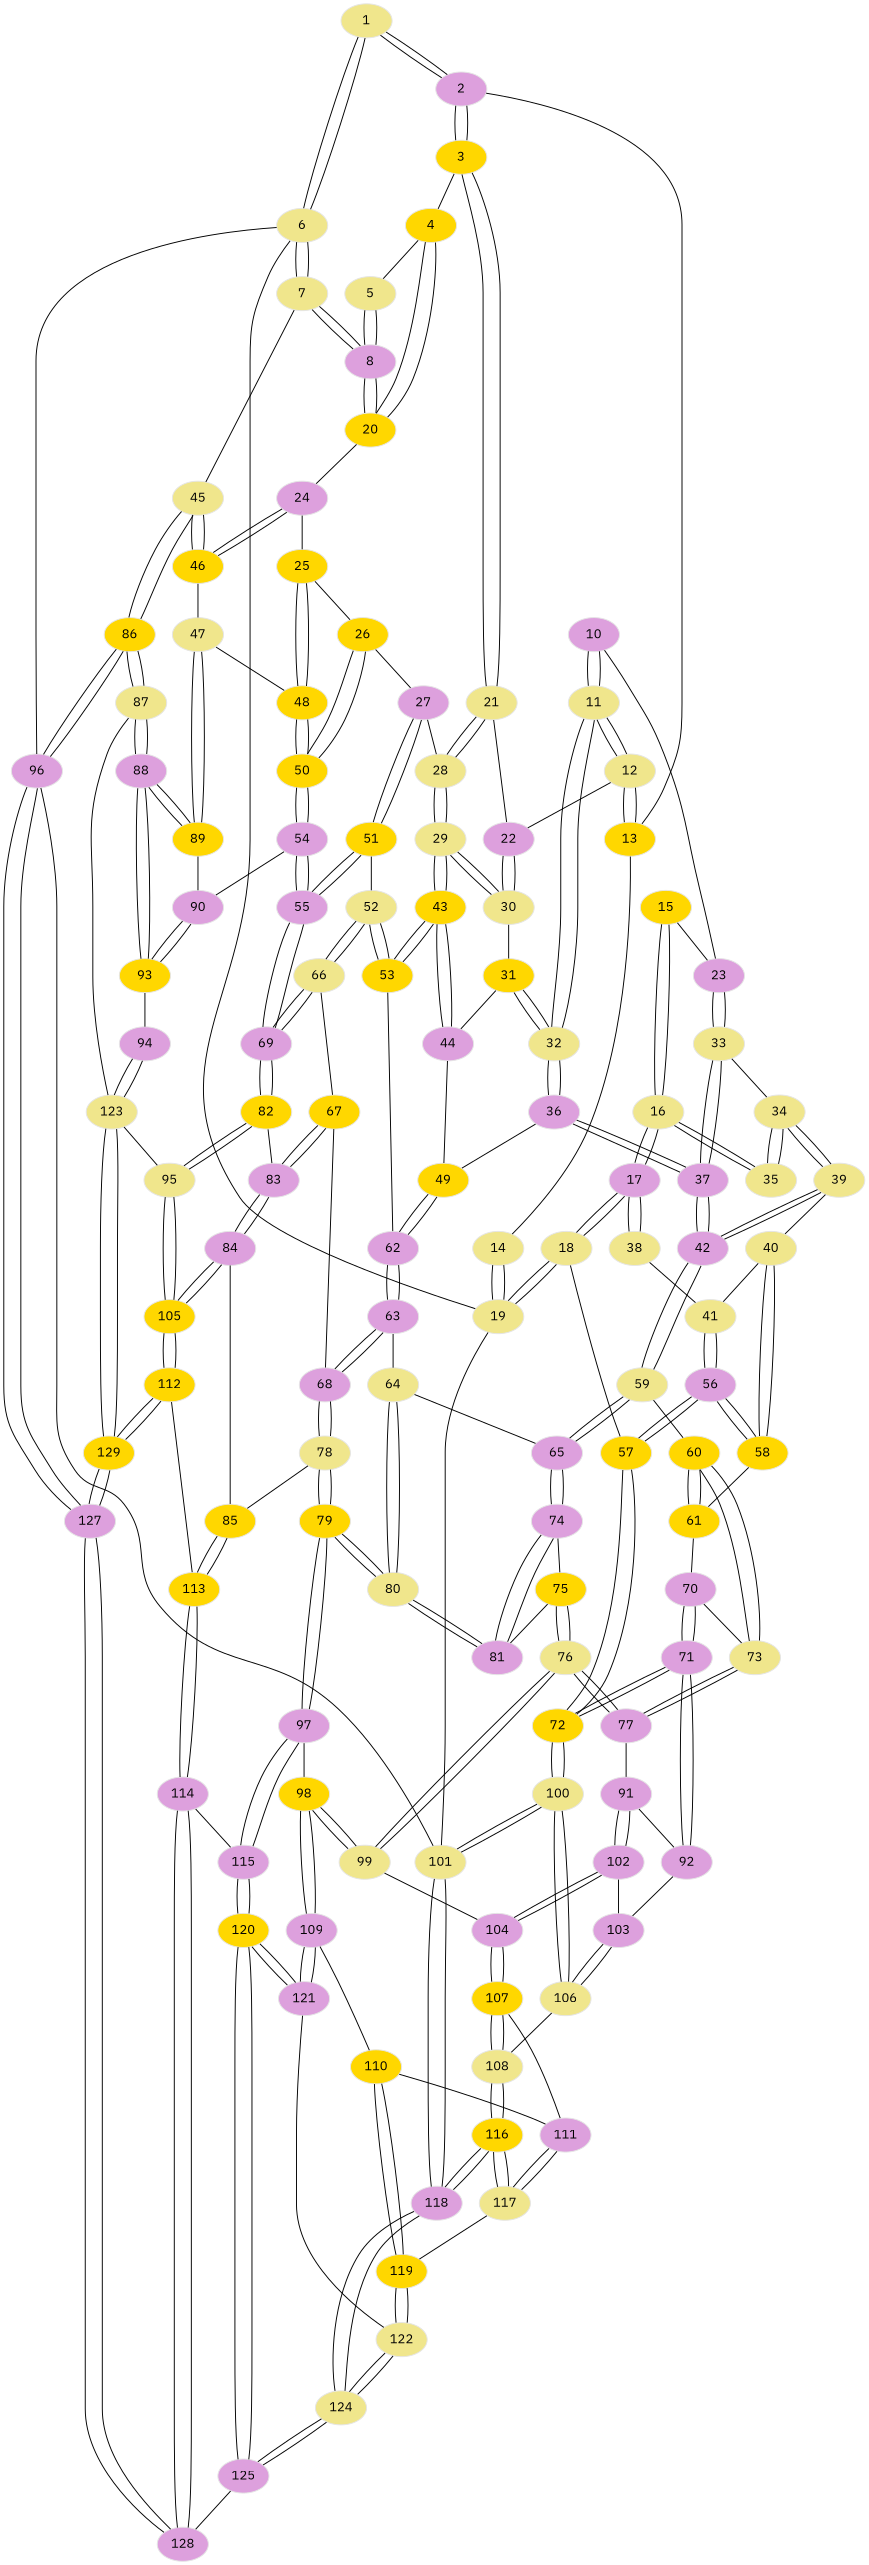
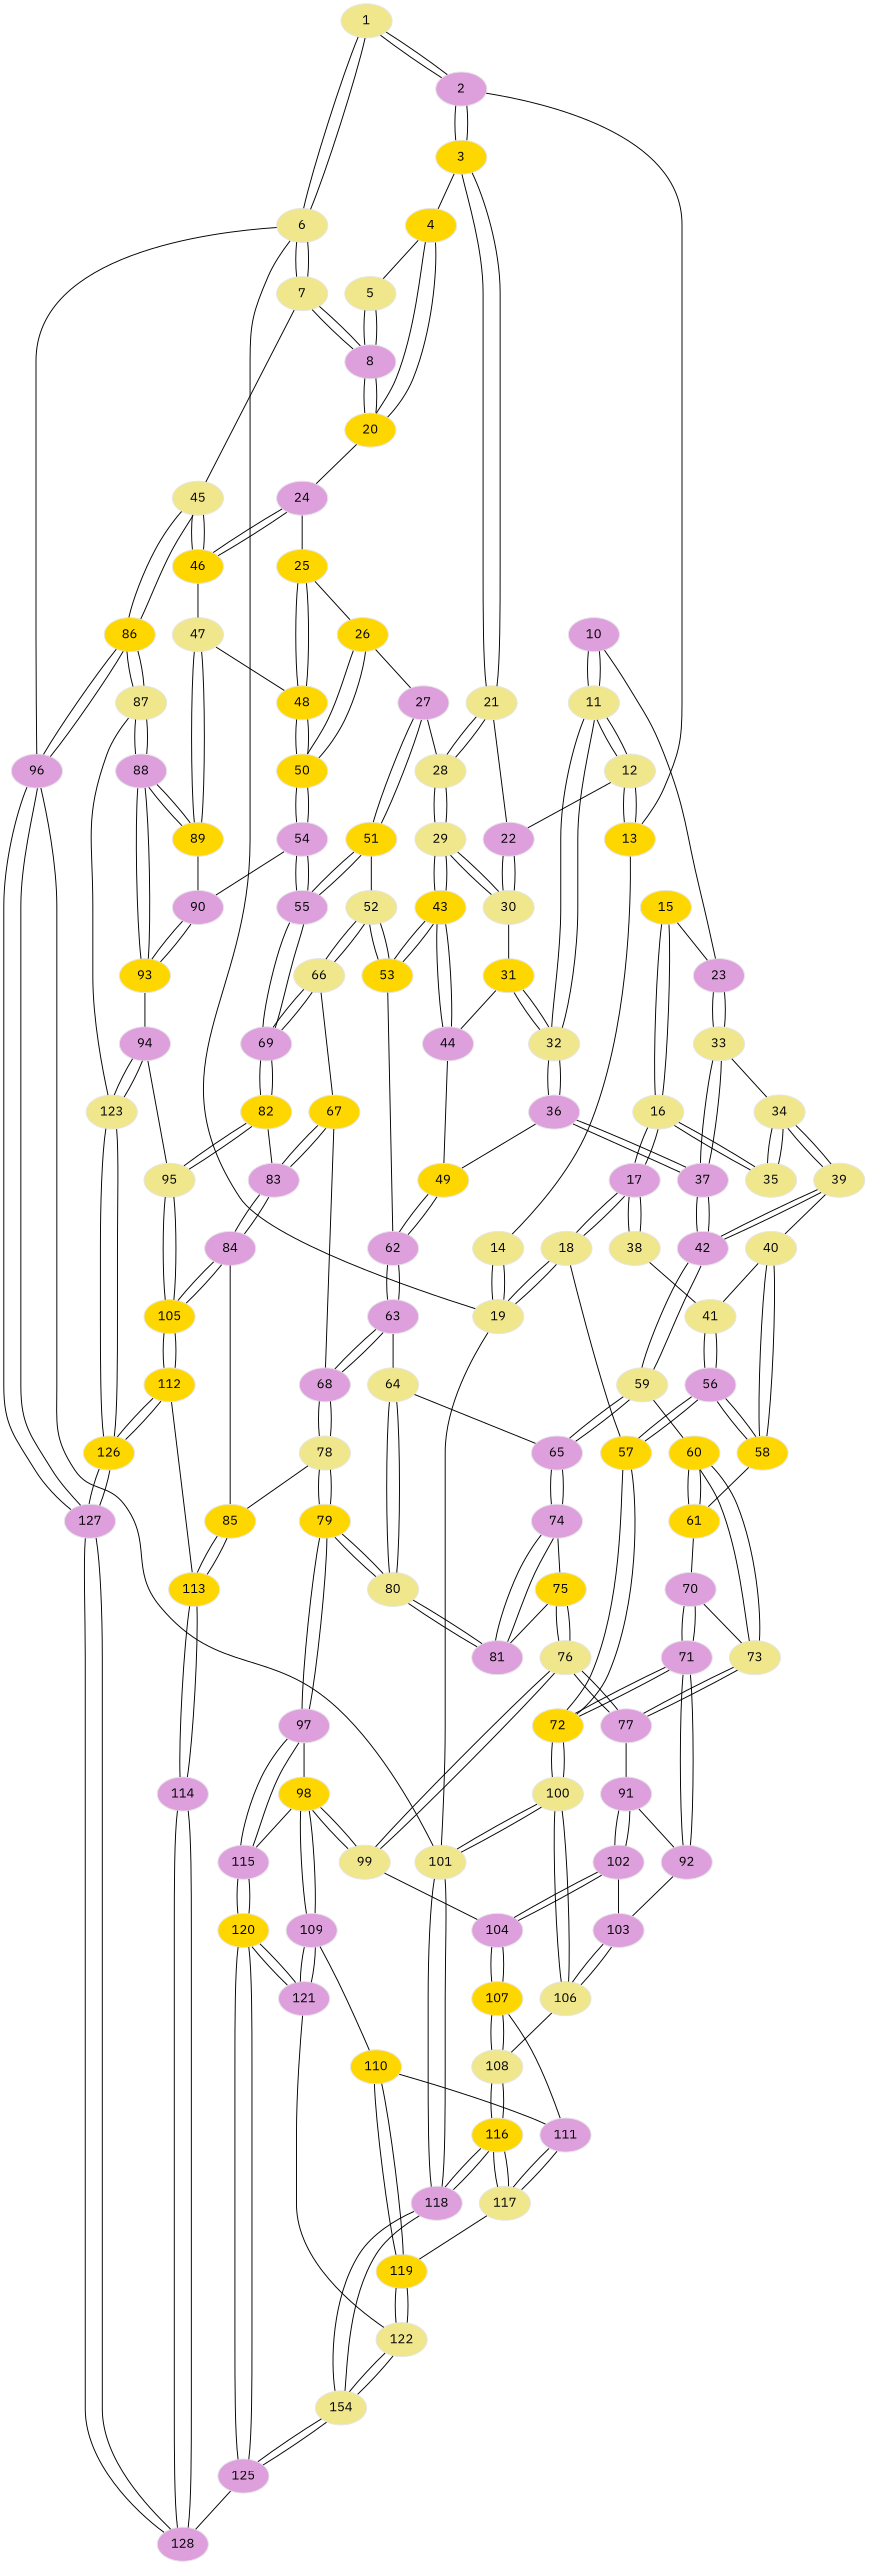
edge "123" -- "95": now "94" -- "95"
node "129": label "129" -> "126"
edge "114" -- "115": now "98" -- "115"
node "124": label "124" -> "154"
